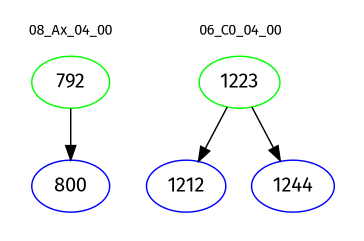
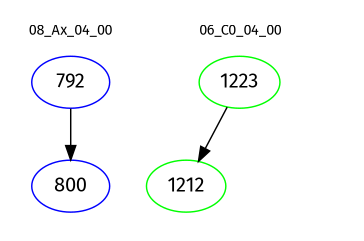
node "792": color green -> blue
node "1212": color blue -> green
node "1244": removed
